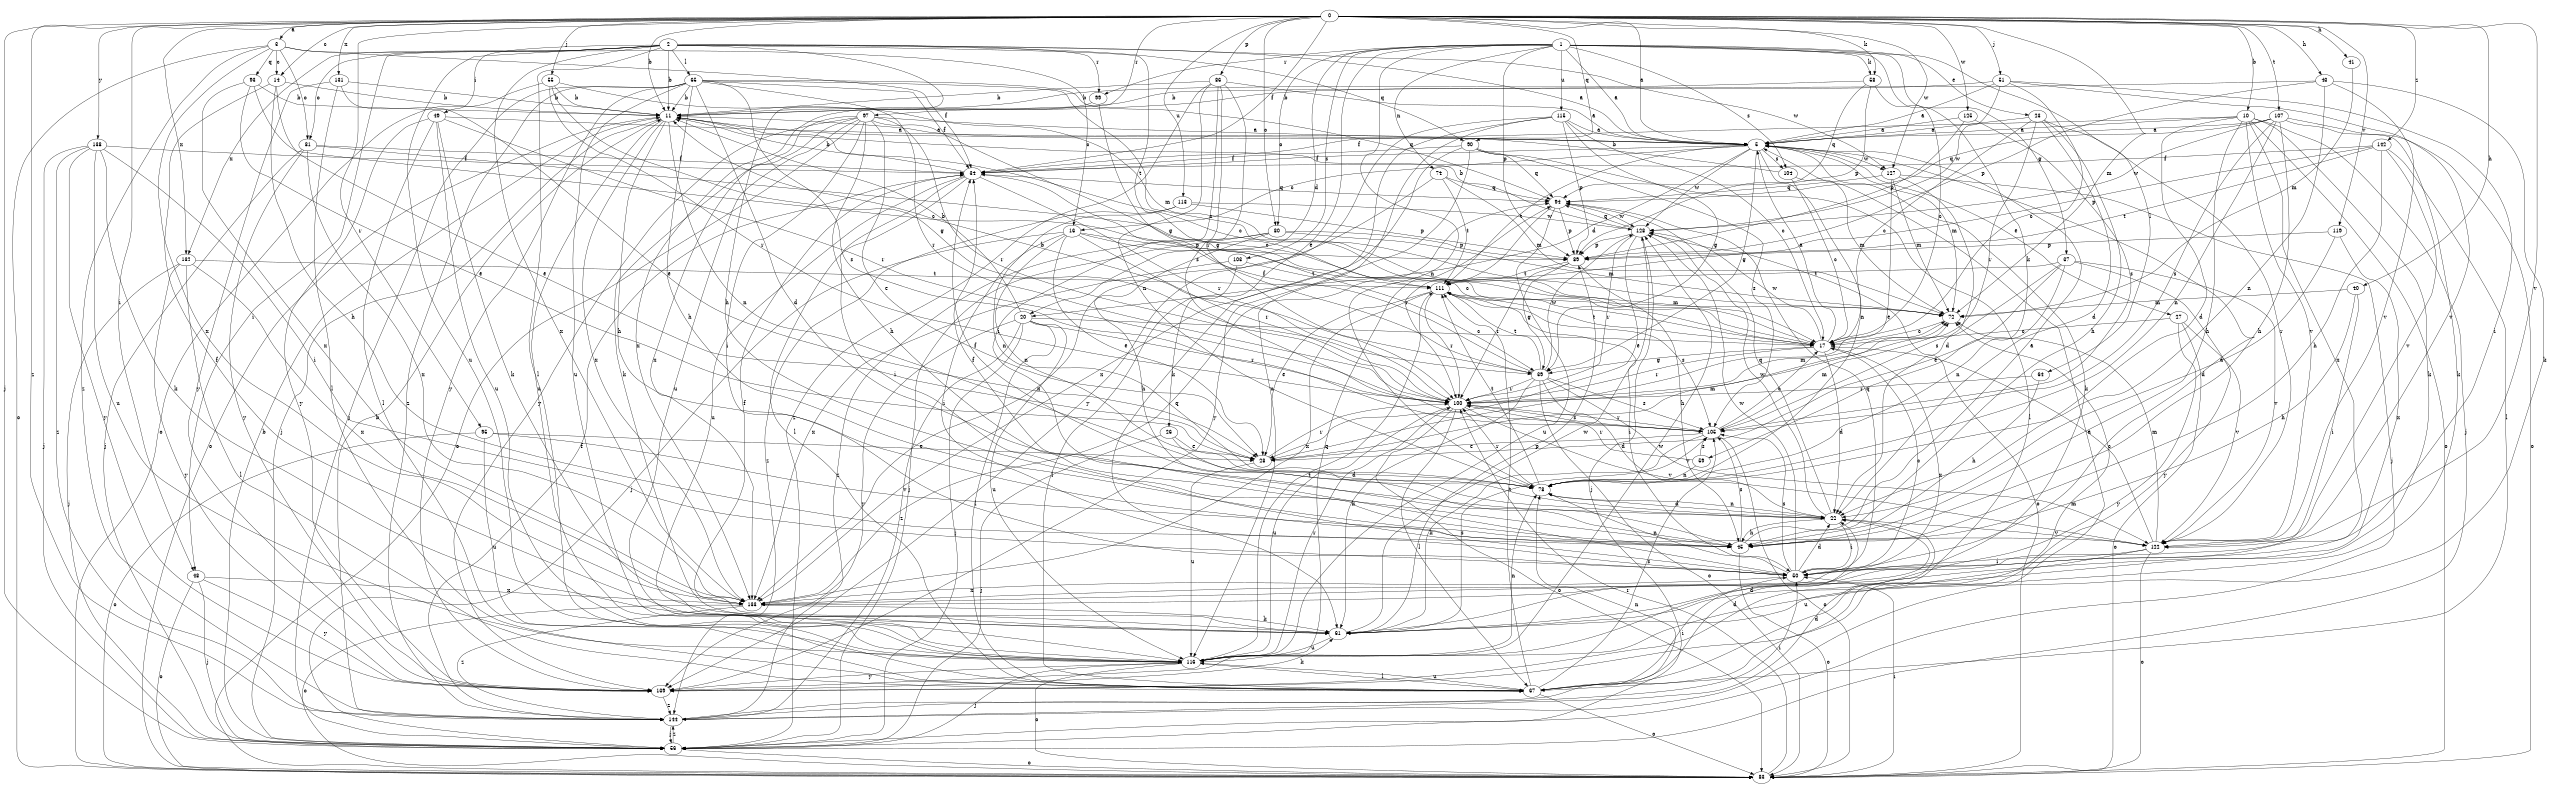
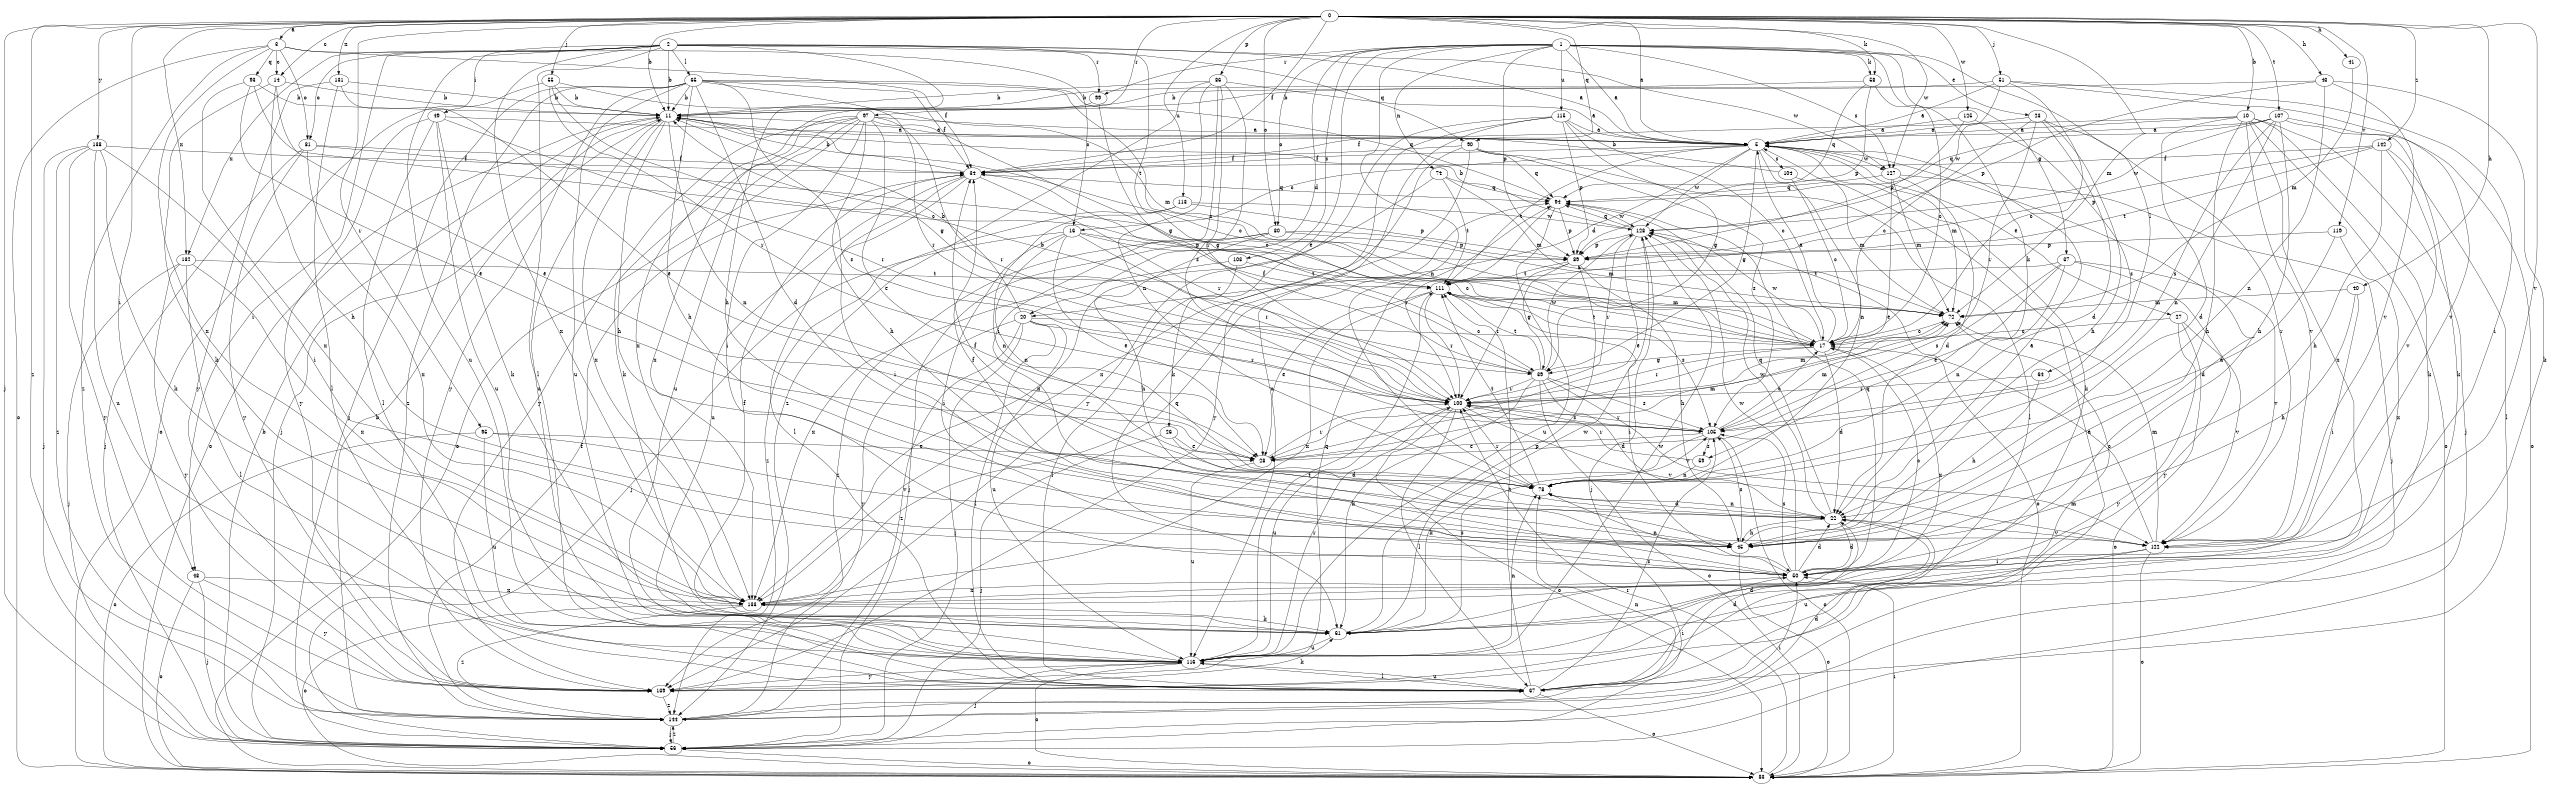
edge "1" -> "104": now "1" -> "127"
edge "86" -> "56": now "86" -> "144"
edge "14" -> "61": label "f" -> "k"
edge "59" -> "105": reversed
edge "22" -> "50": label "i" -> "d"
